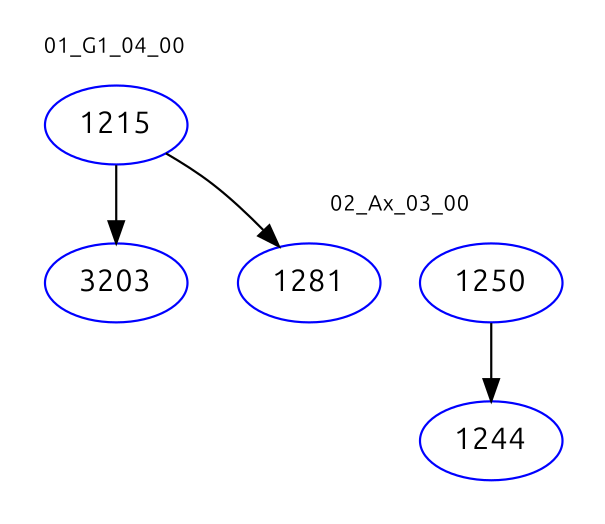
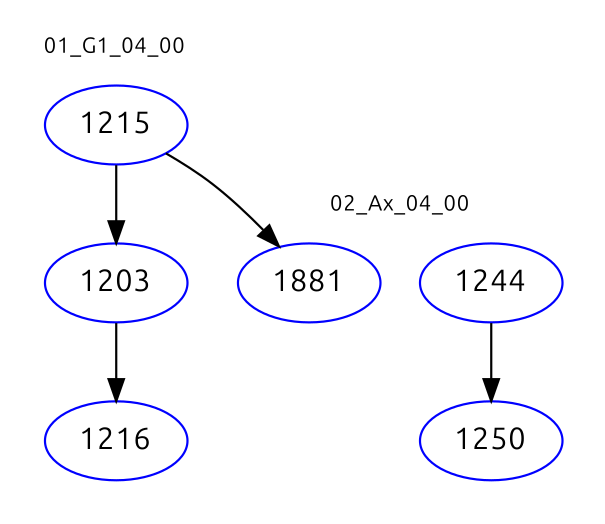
cluster "02_Ax_03_00": label "02_Ax_03_00" -> "02_Ax_04_00"
node "3203": label "3203" -> "1203"
node "1281": label "1281" -> "1881"
edge "1250" -> "1244": reversed
node "1216": added
